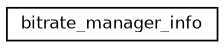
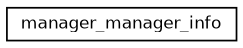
node "bitrate_manager_info": label "bitrate_manager_info" -> "manager_manager_info"
